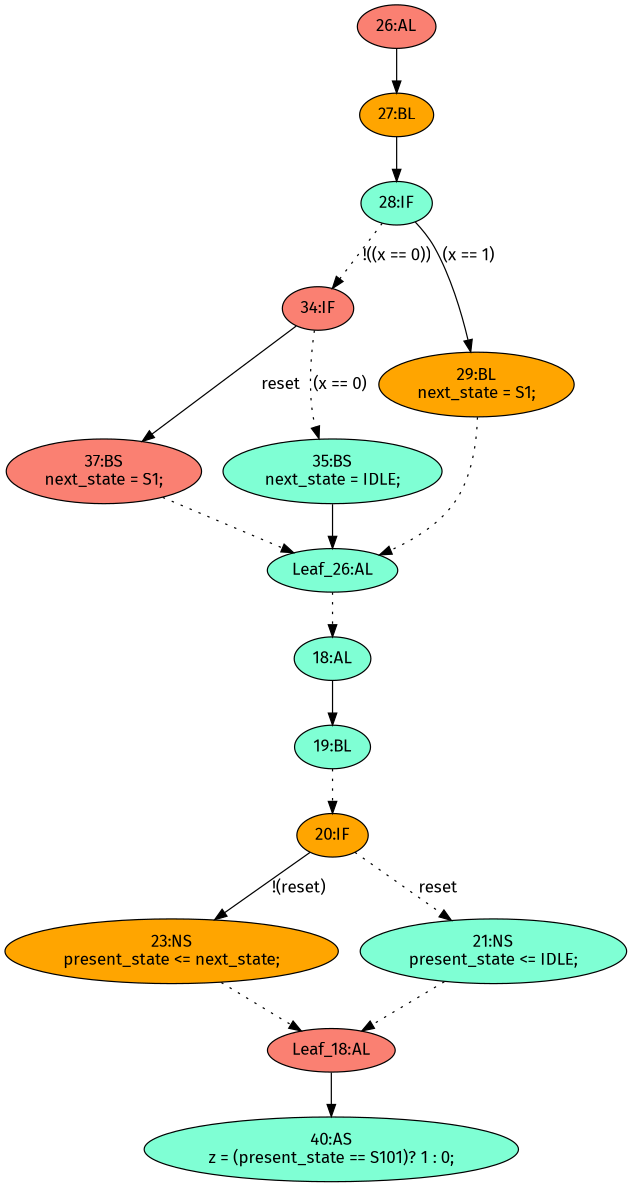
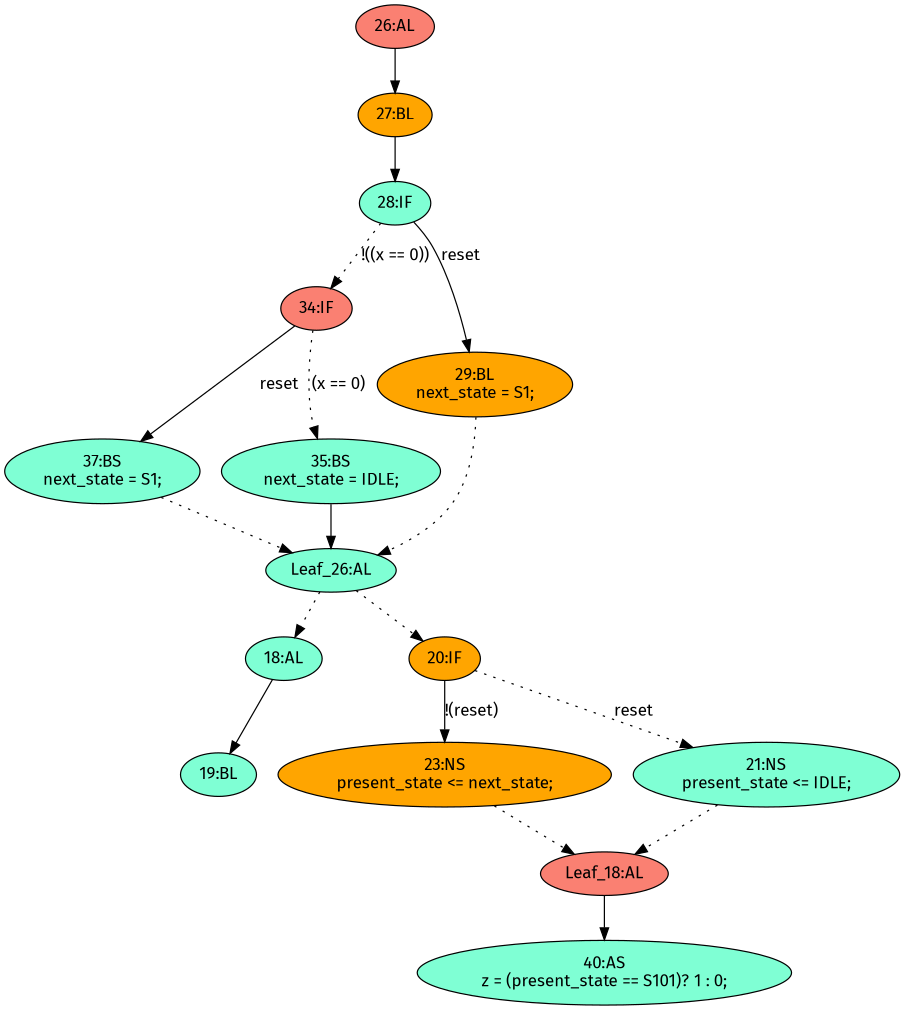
edge "28:IF" -> "29:BL next_state = S1;": label "(x == 1)" -> "reset"
node "37:BS next_state = S1;": fillcolor salmon -> aquamarine
edge "19:BL" -> "20:IF": now "Leaf_26:AL" -> "20:IF"
